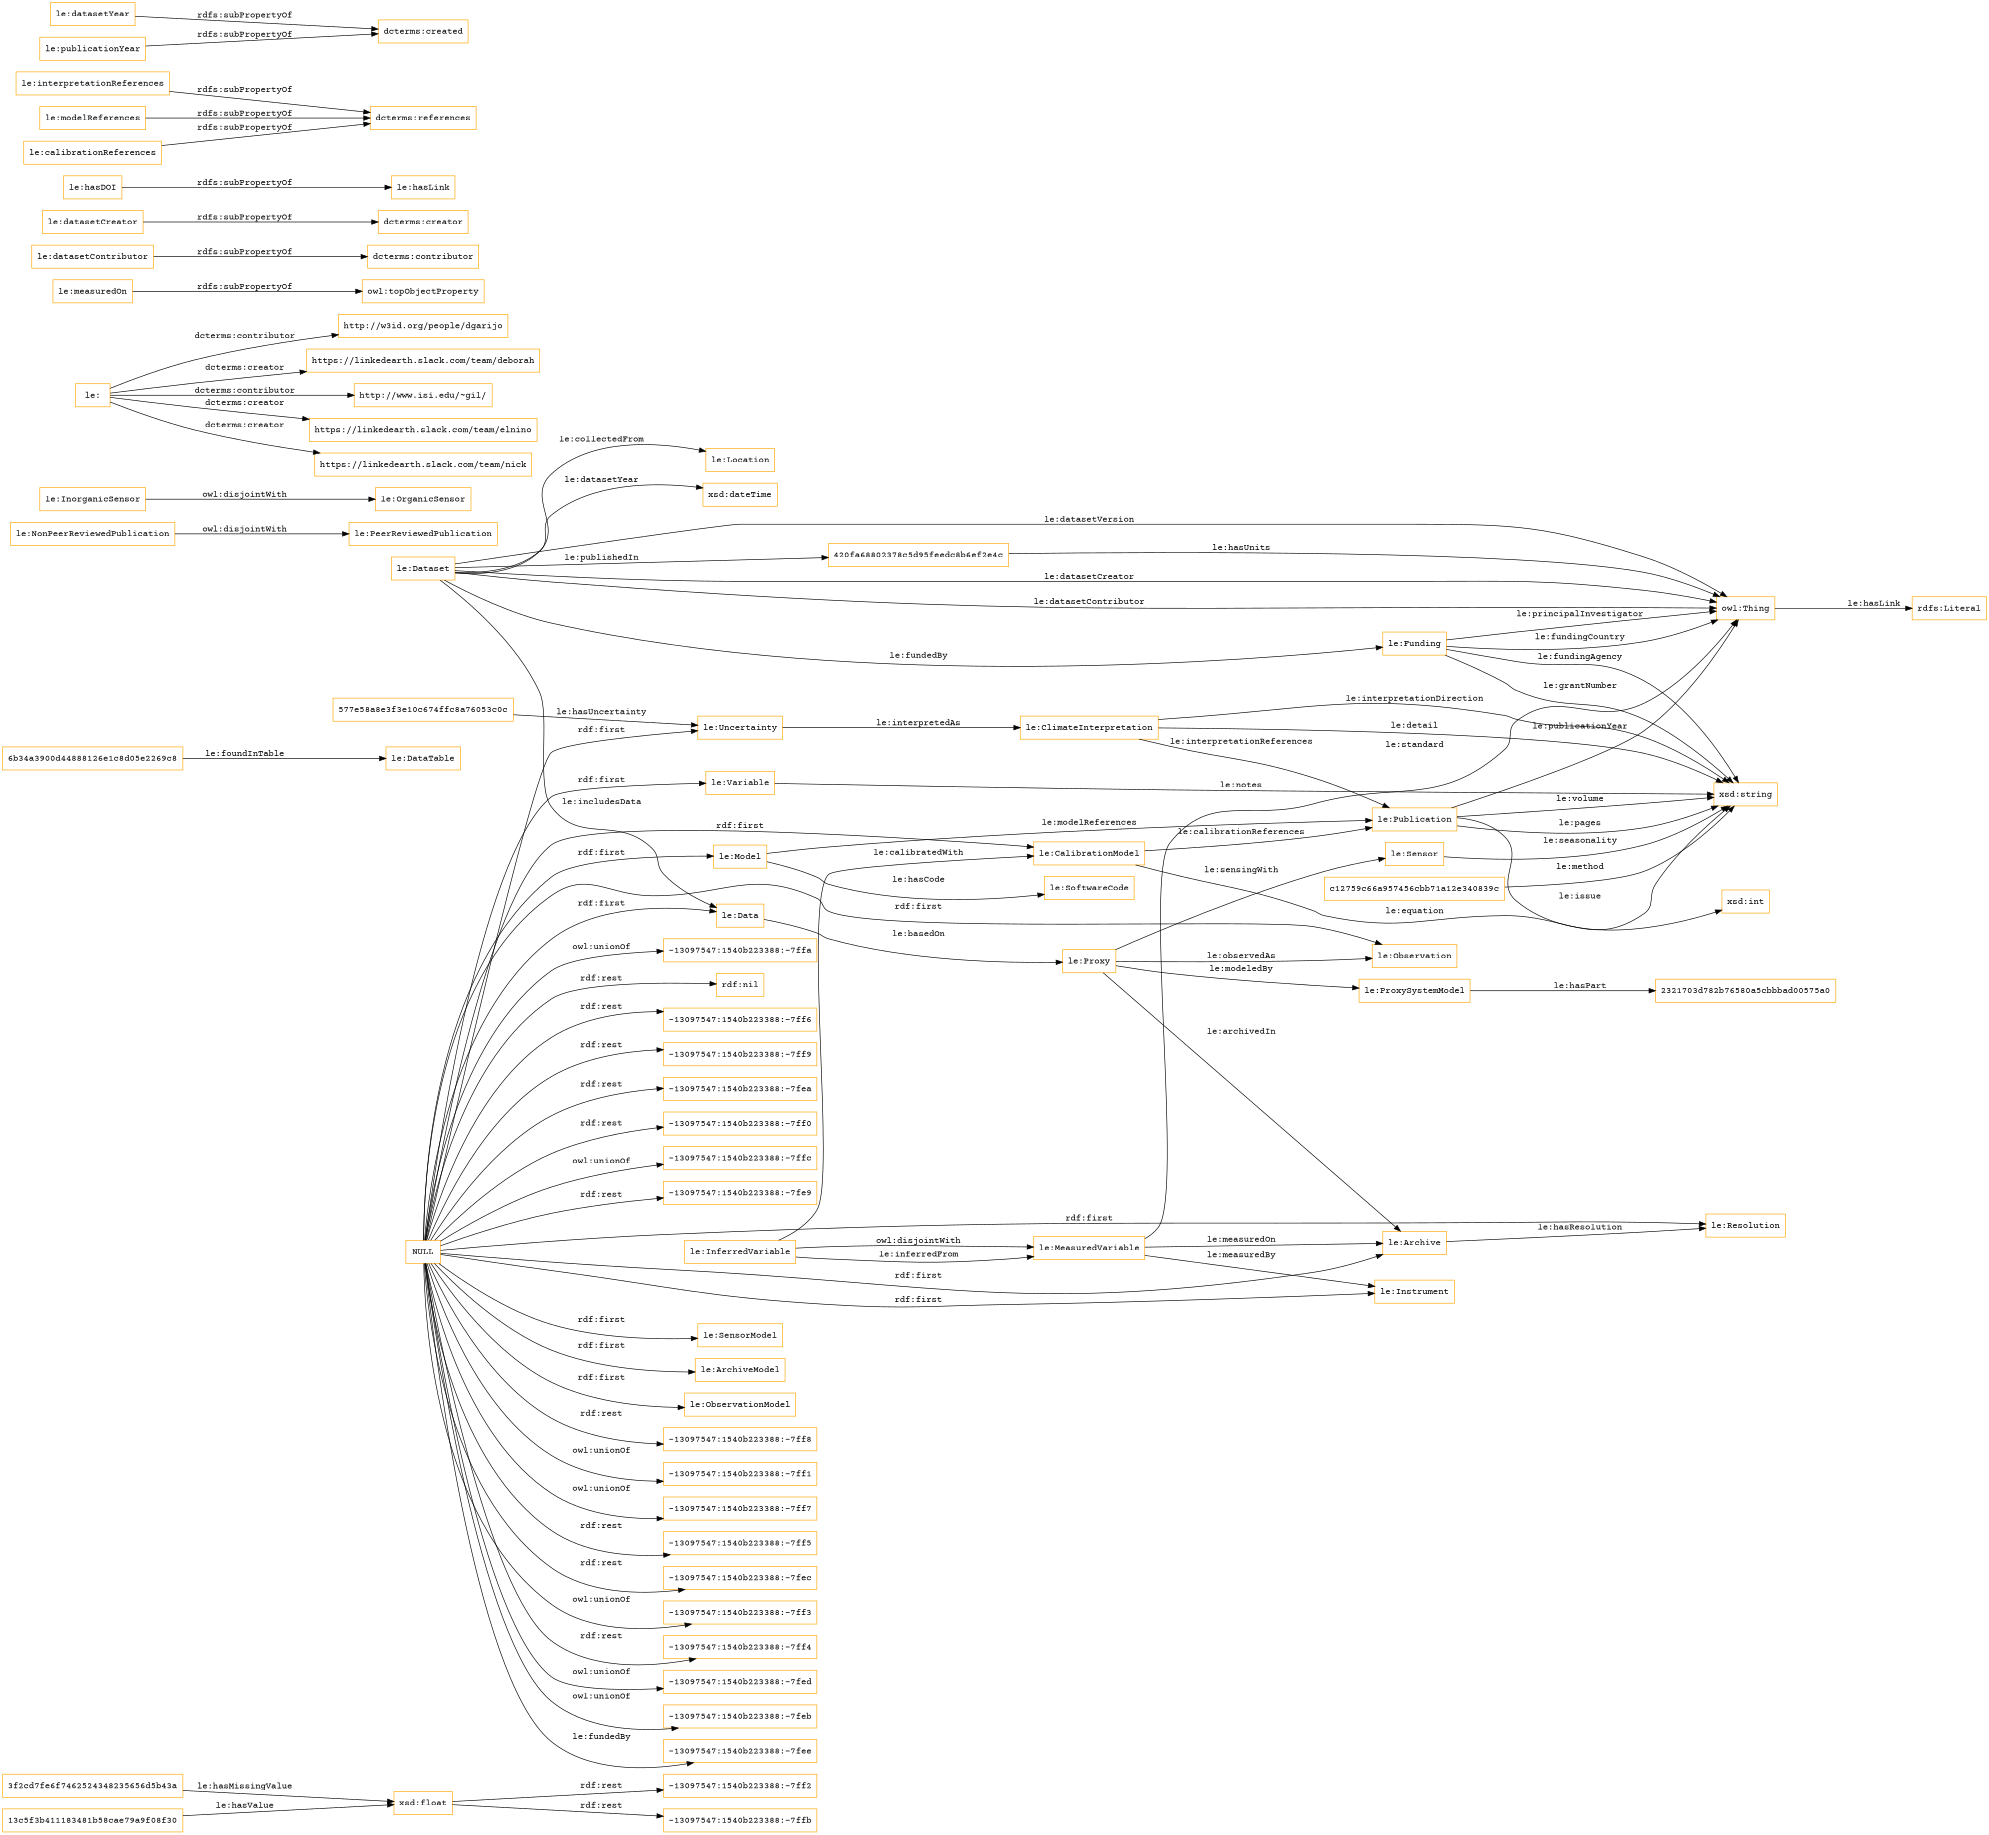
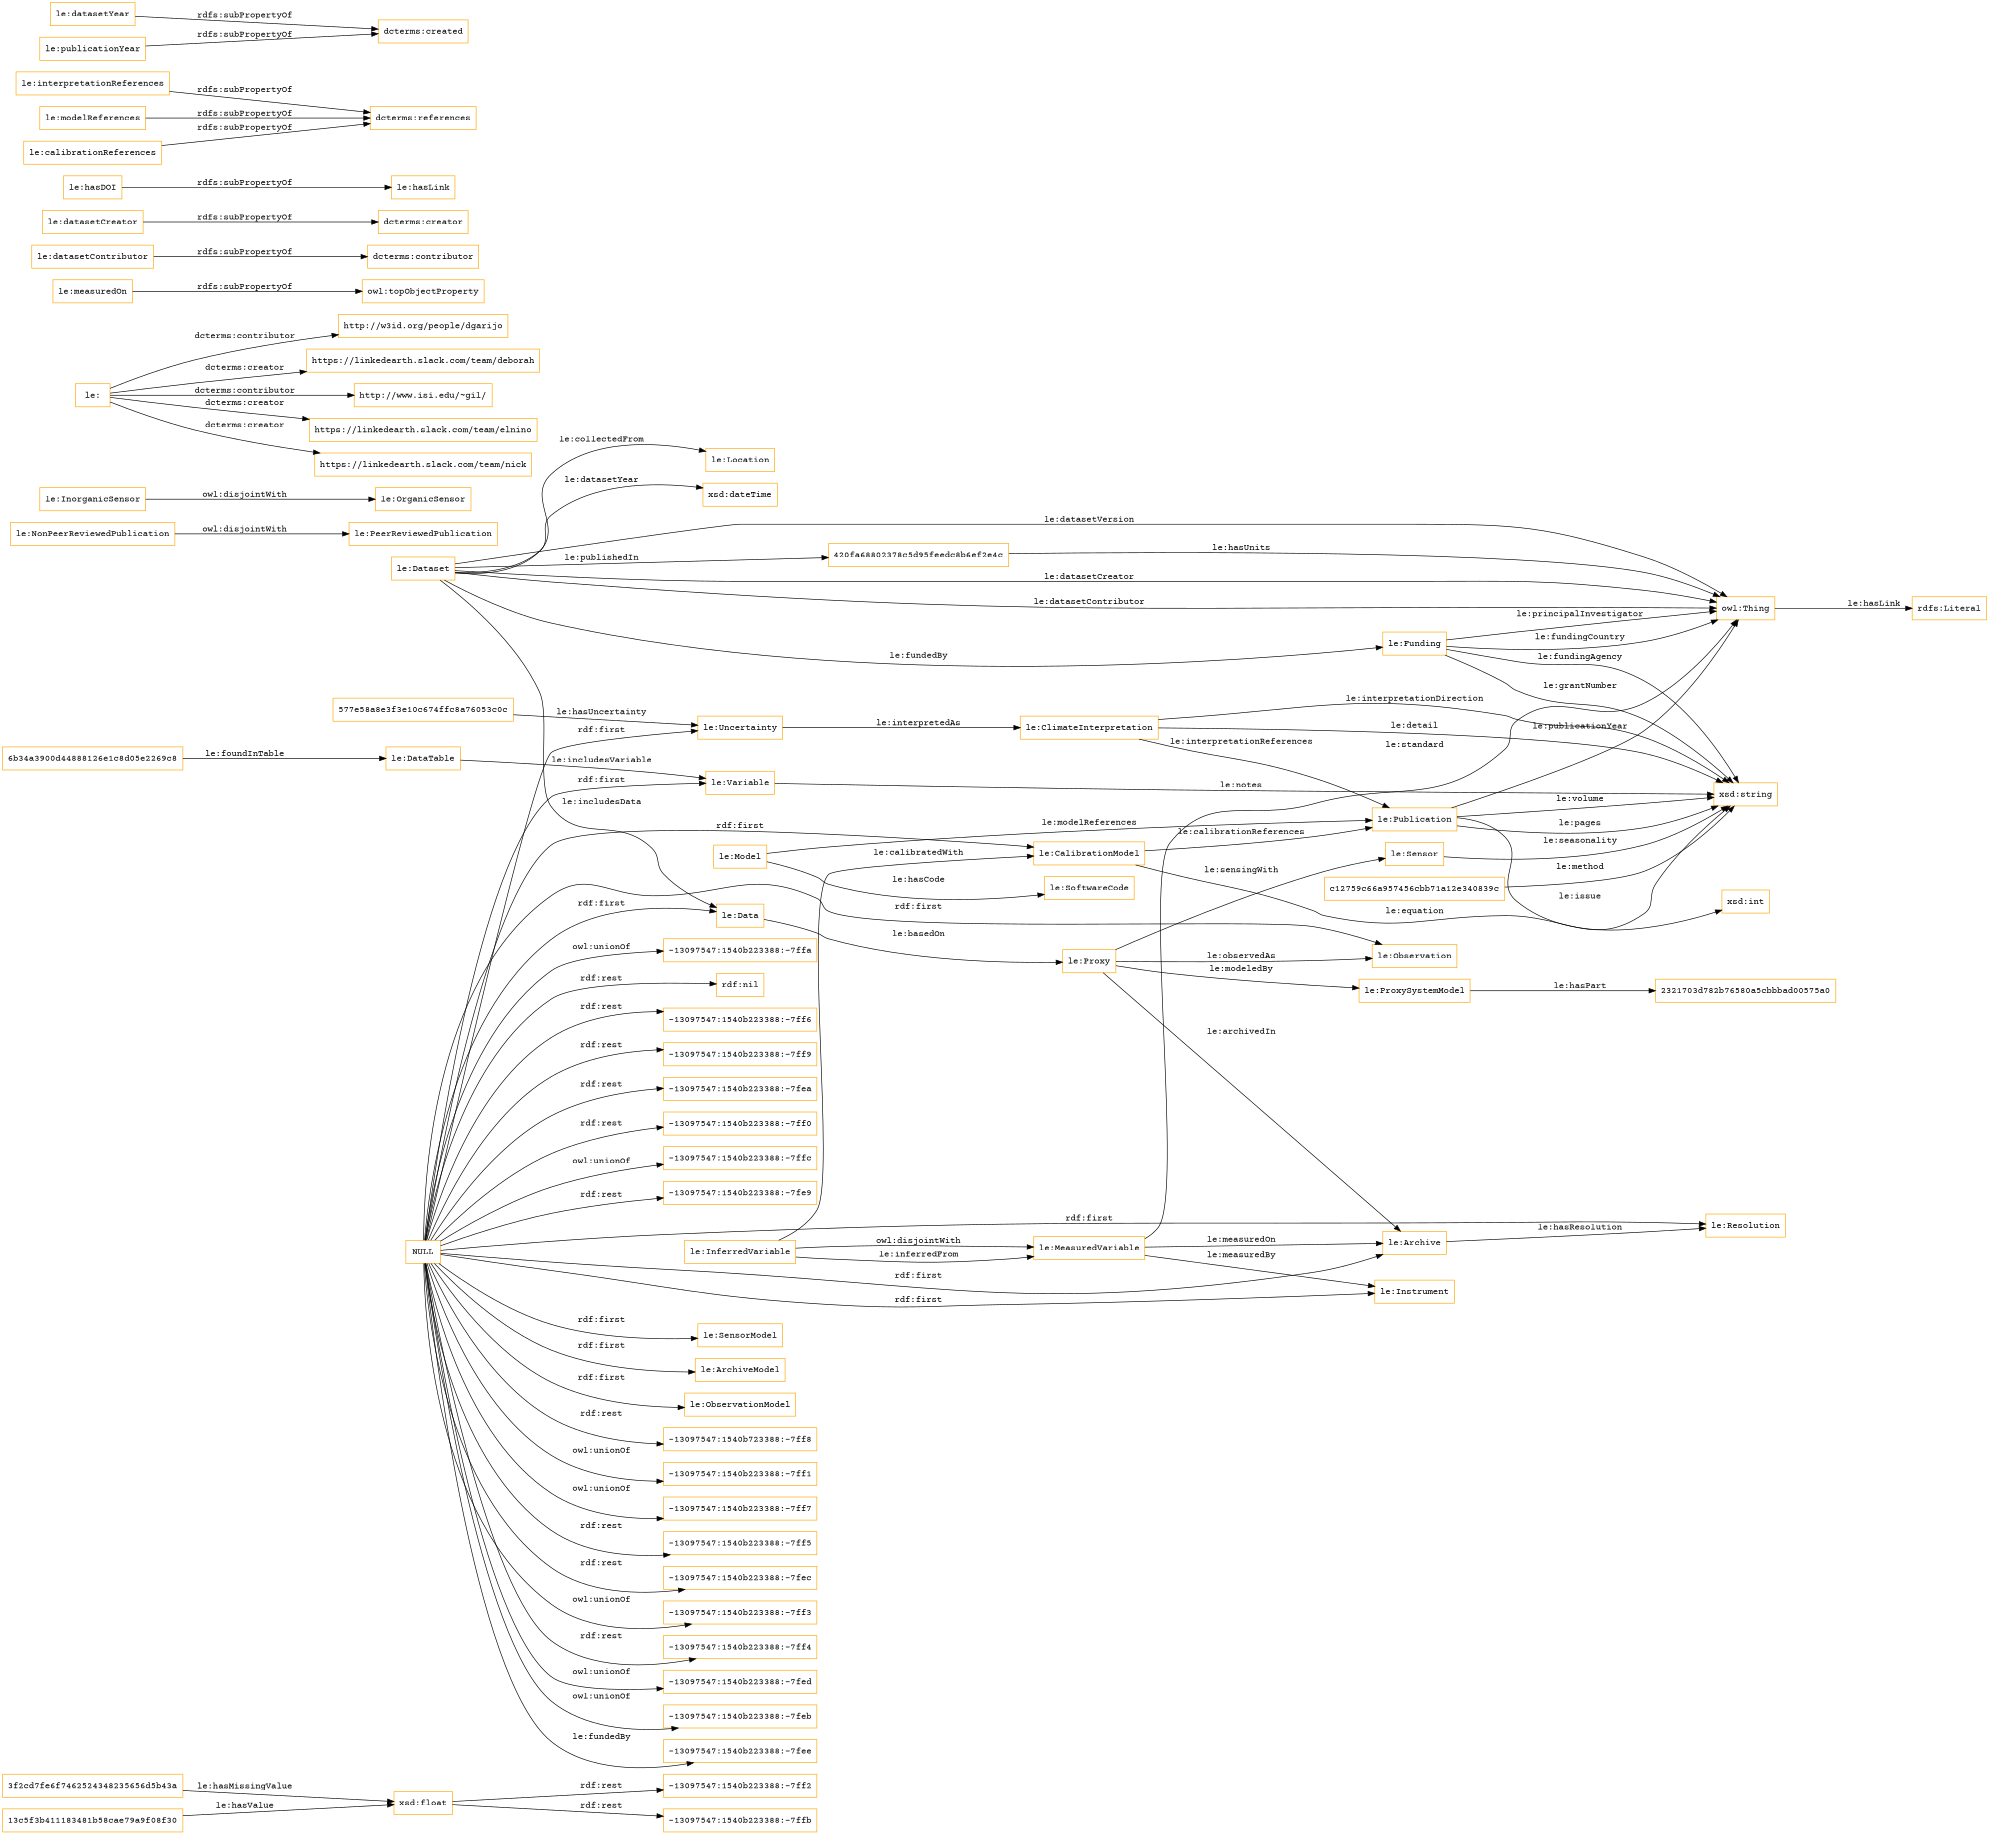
edge "le:DataTable" -> "le:Variable": added, label "le:includesVariable"
edge "NULL" -> "le:Model": removed, label "rdf:first"
node "-13097547:1540b223388:-7ff8": label "-13097547:1540b223388:-7ff8" -> "-13097547:1540b723388:-7ff8"
